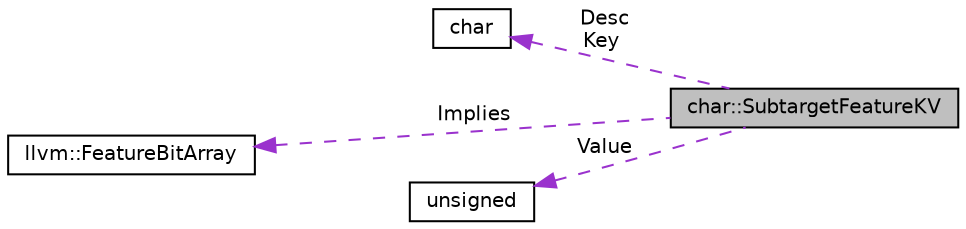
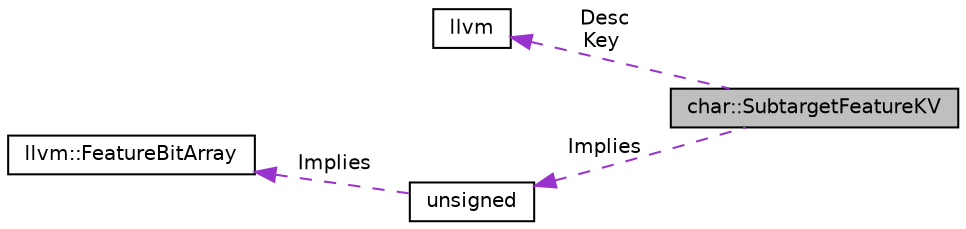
node "char": label "char" -> "llvm"
edge "char::SubtargetFeatureKV" -> "llvm::FeatureBitArray": now "unsigned" -> "llvm::FeatureBitArray"
edge "char::SubtargetFeatureKV" -> "unsigned": label " Value" -> " Implies"
